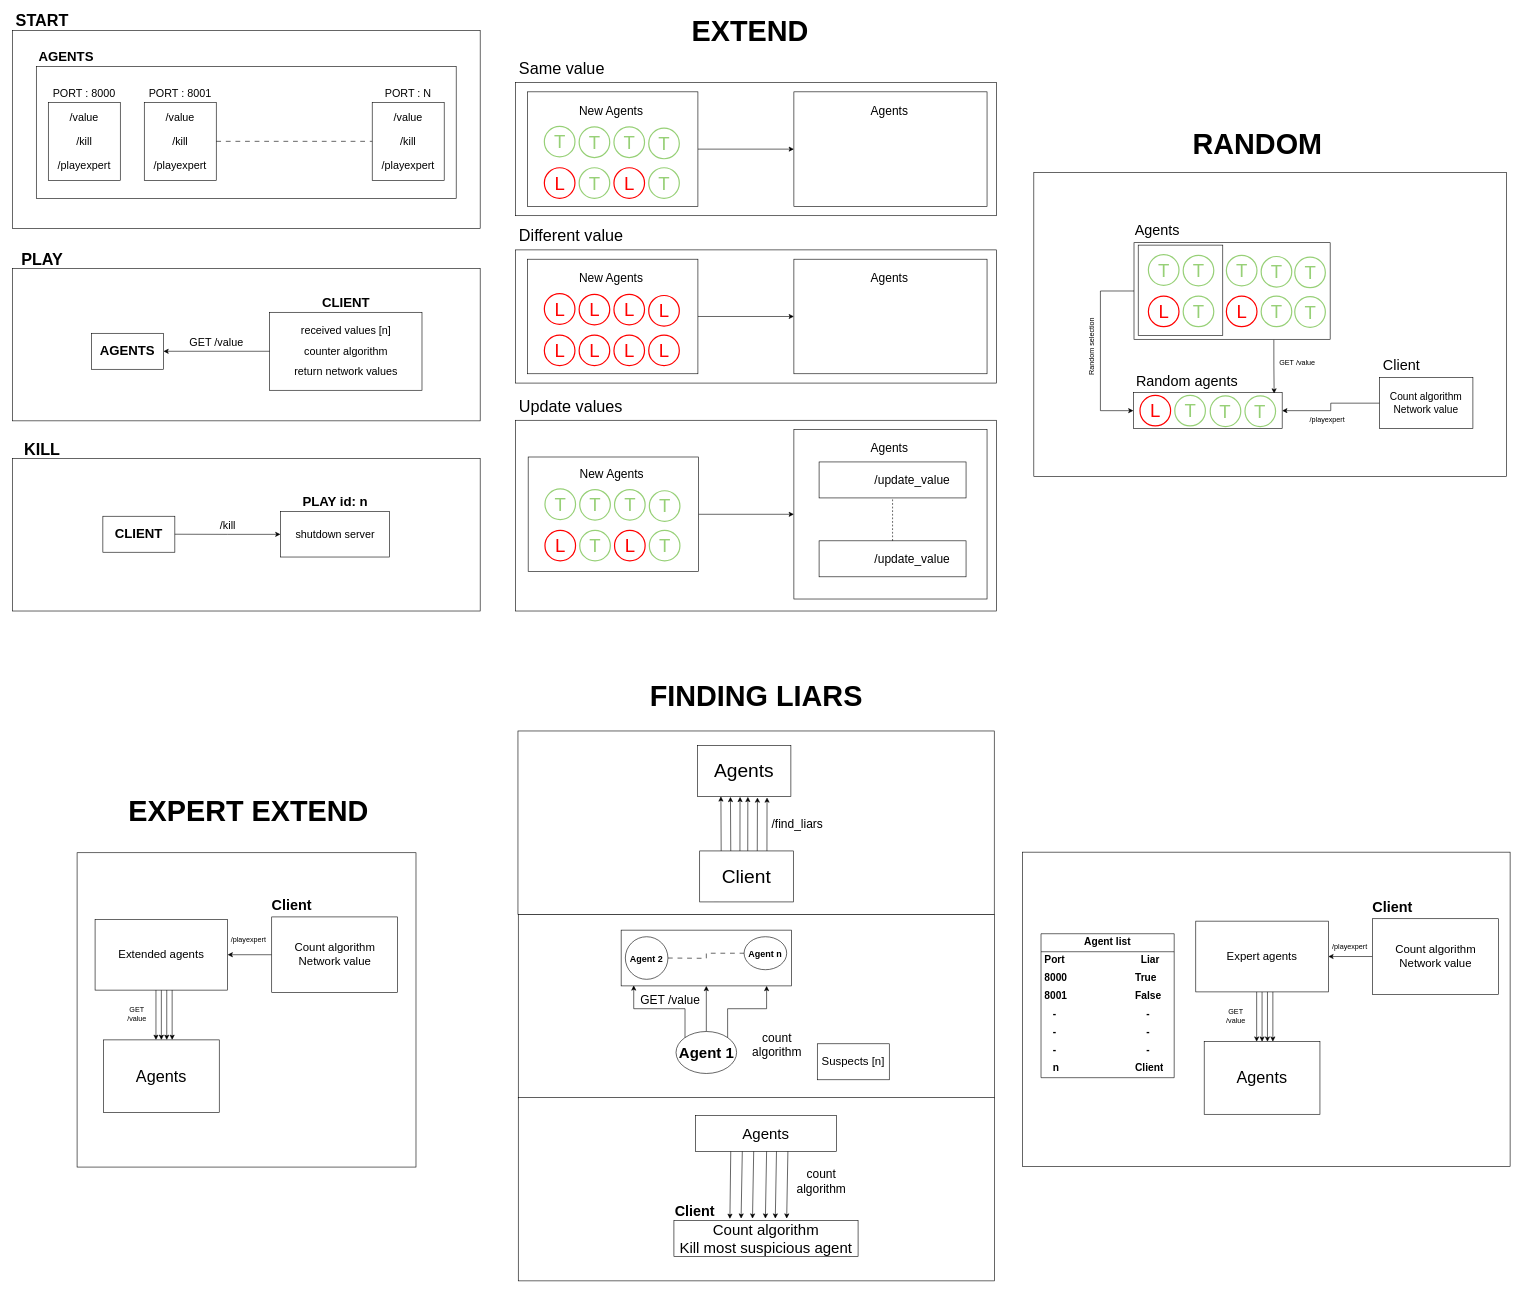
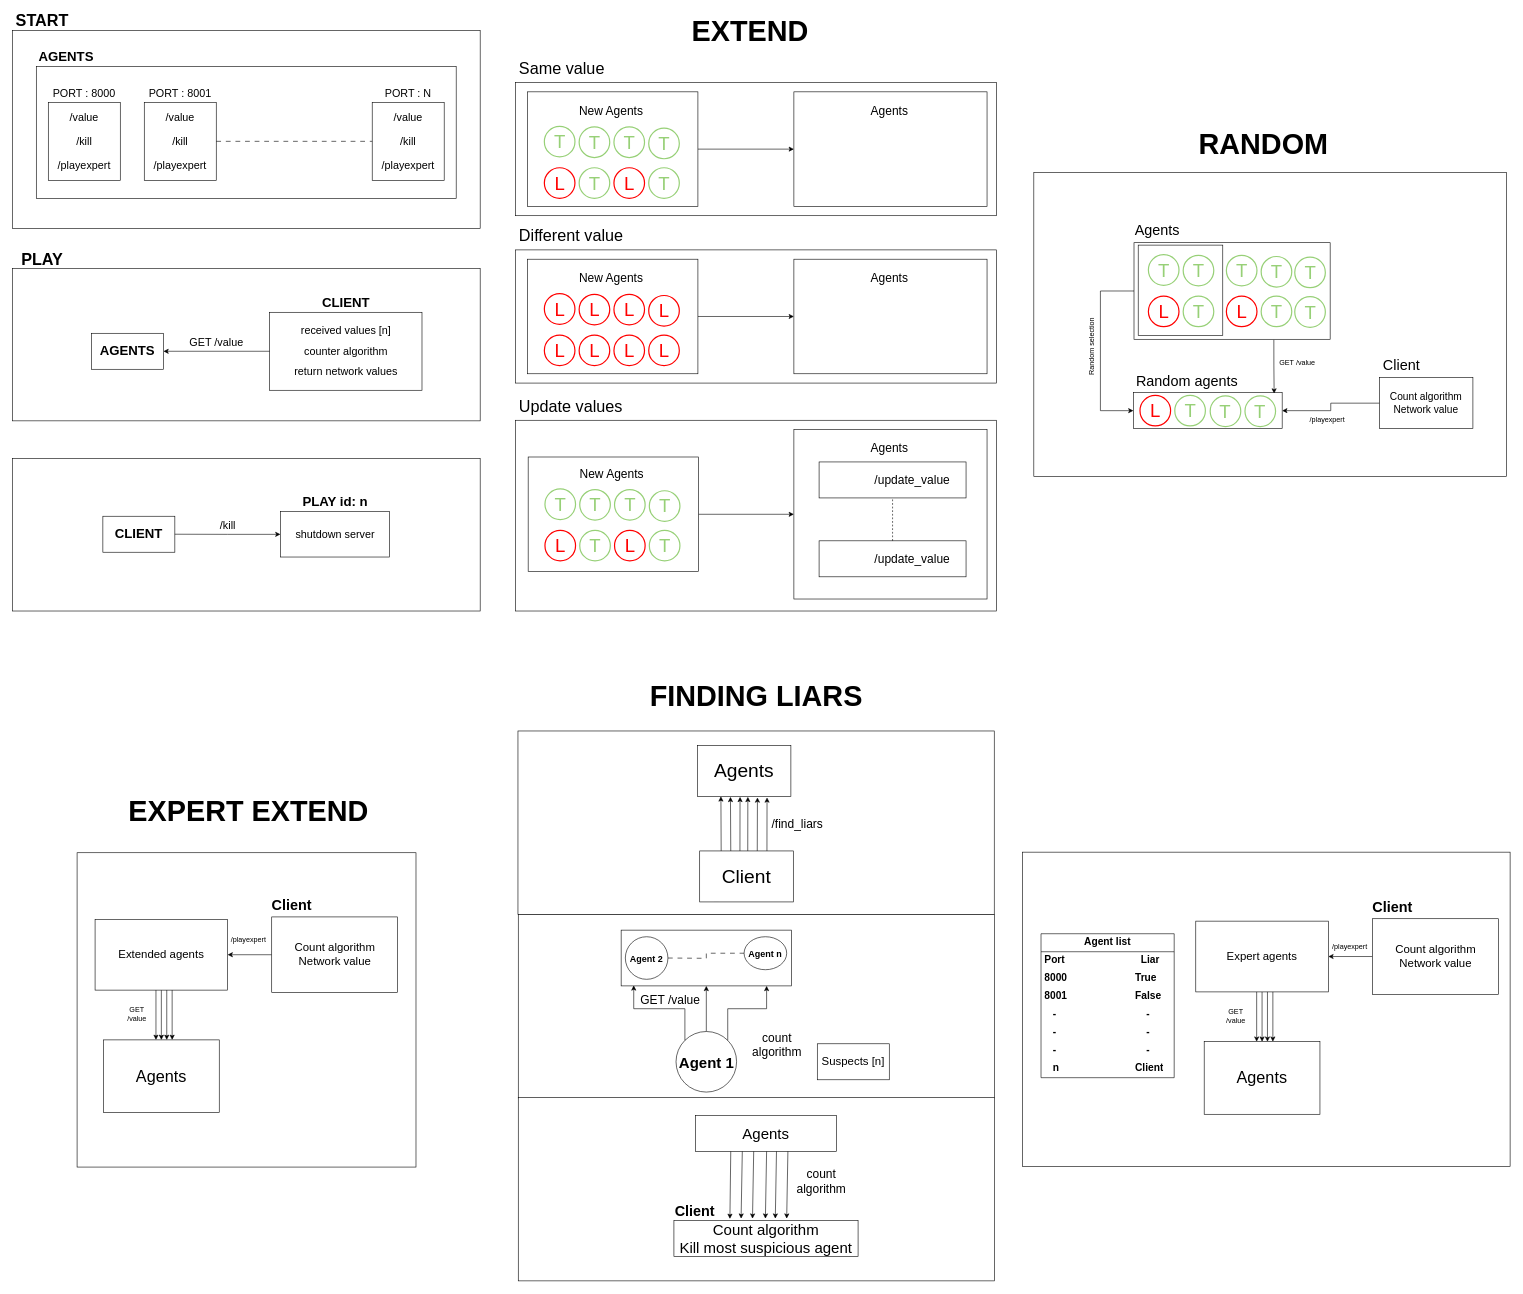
node "RANDOM": moved (1259, 144) -> (1265, 144)
node "KILL": removed
node "Agent 1": size 61x42 -> 61x61
